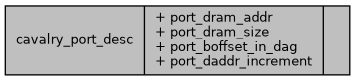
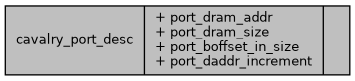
node "cavalry_port_desc": text "+ port_boffset_in_dag" -> "+ port_boffset_in_size"
